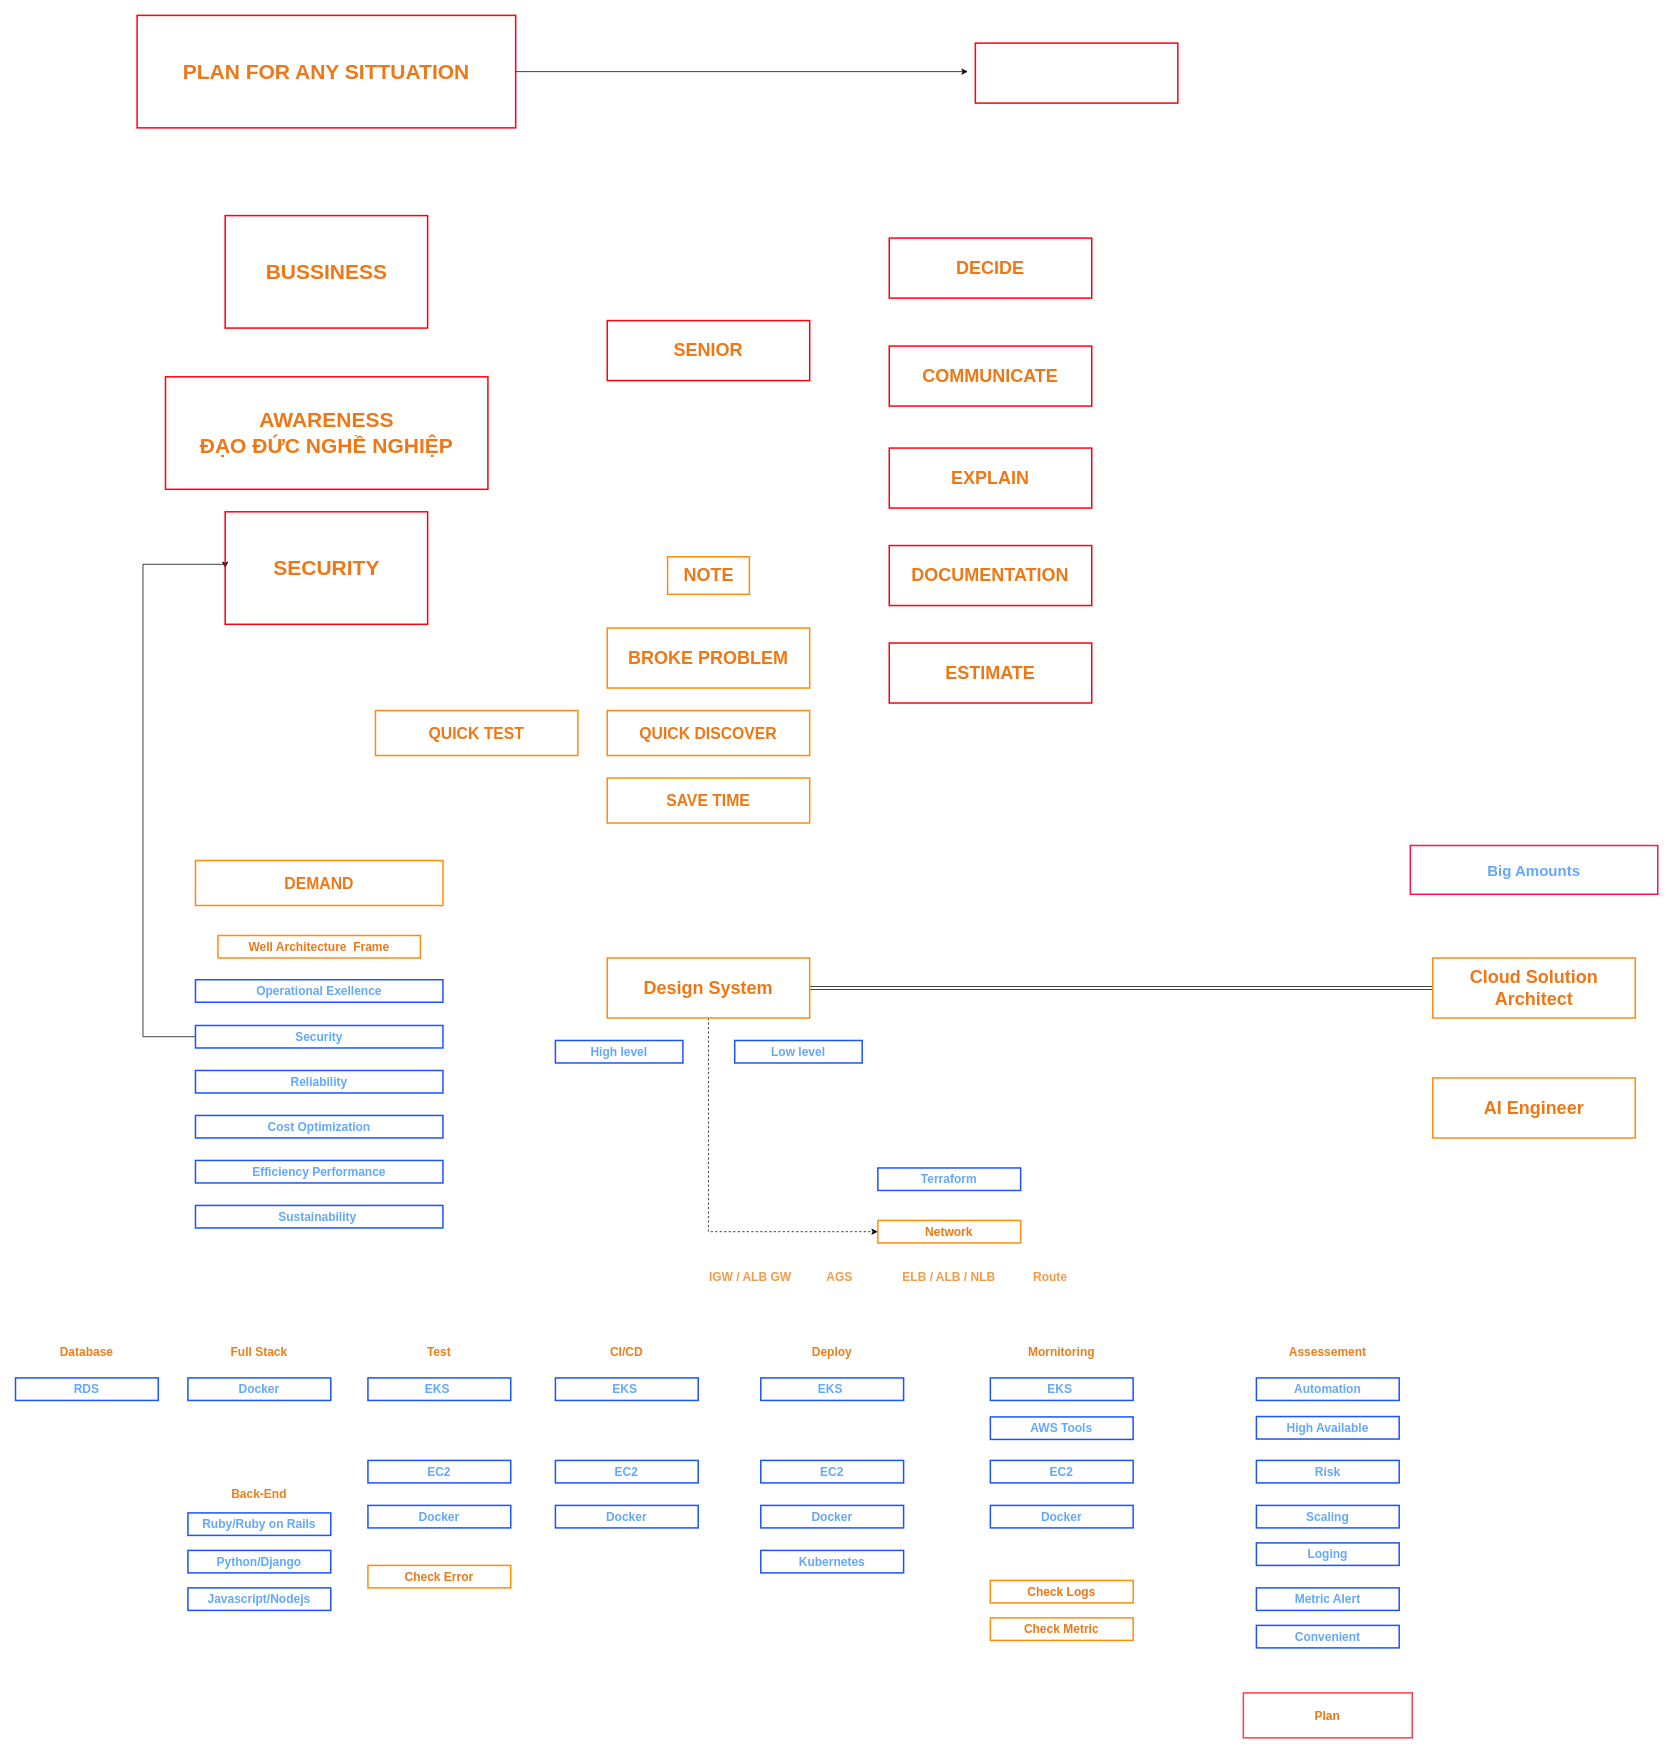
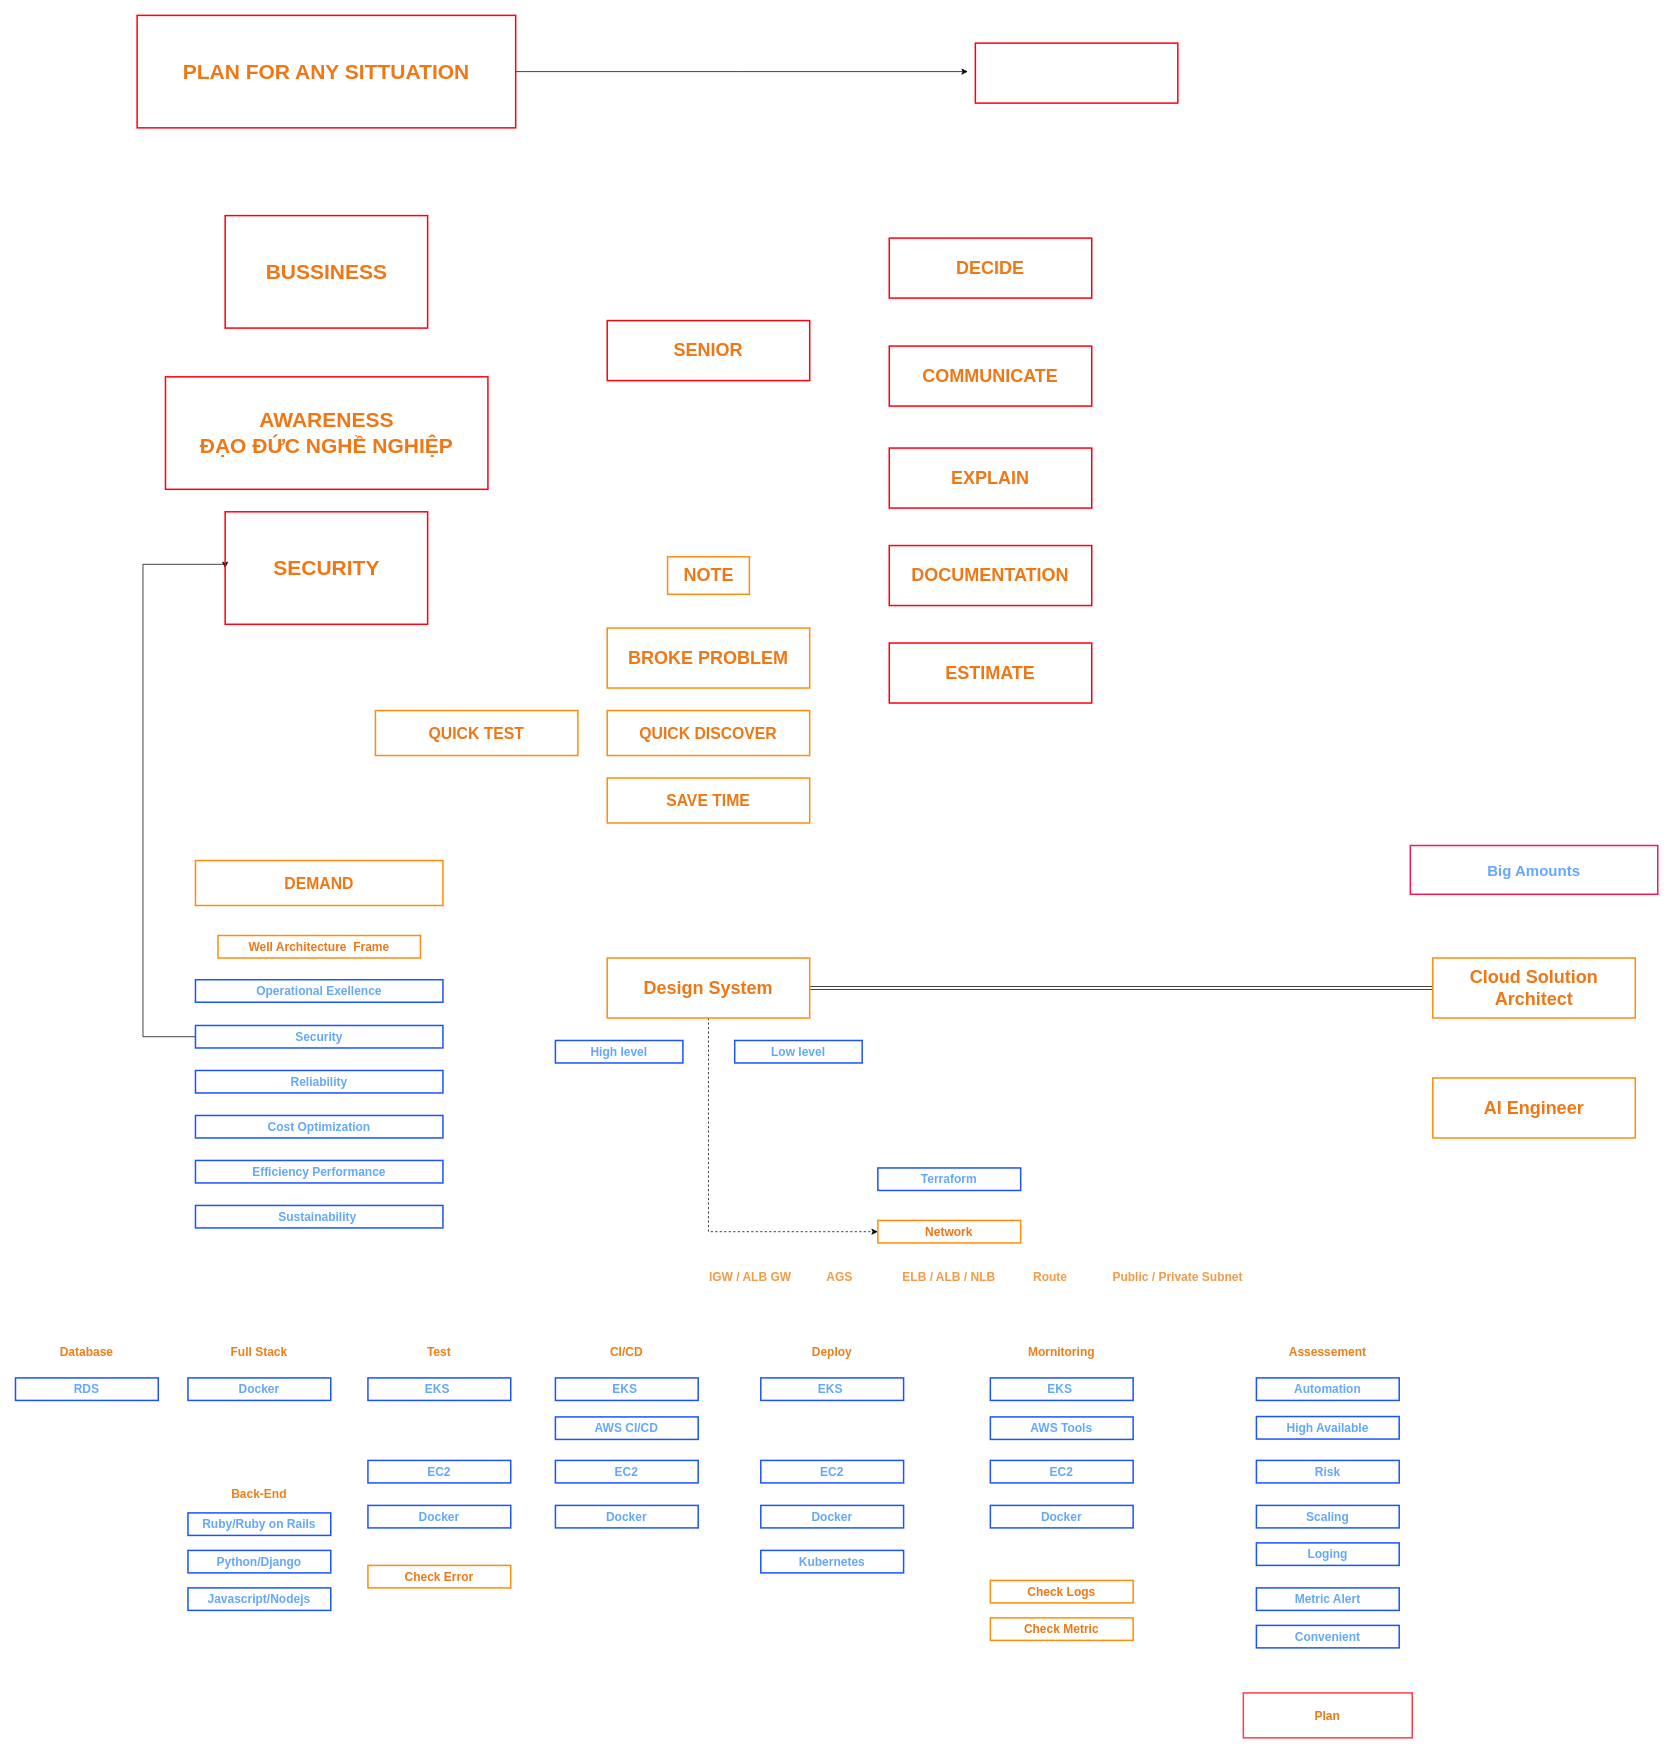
node "Public / Private Subnet": added
node "AWS CI/CD": added
